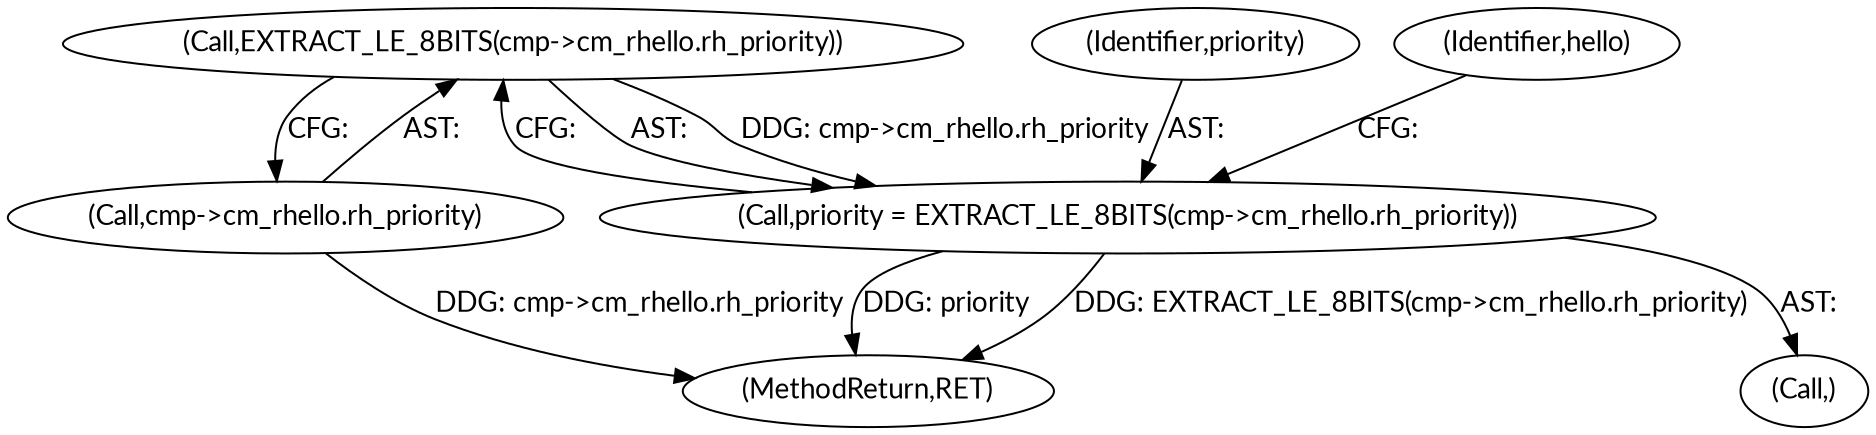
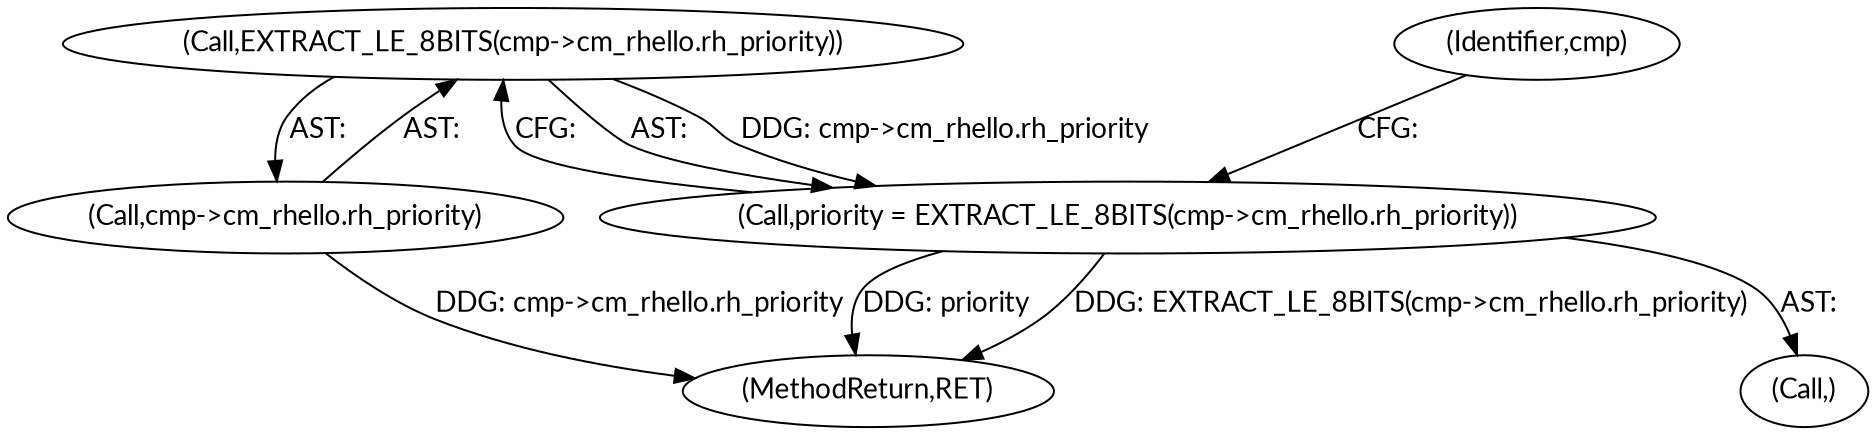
node "(Identifier,priority)": removed
node "(Identifier,hello)": label "(Identifier,hello)" -> "(Identifier,cmp)"
edge "(Call,EXTRACT_LE_8BITS(cmp->cm_rhello.rh_priority))" -> "(Call,cmp->cm_rhello.rh_priority)": label "CFG: " -> "AST: "
